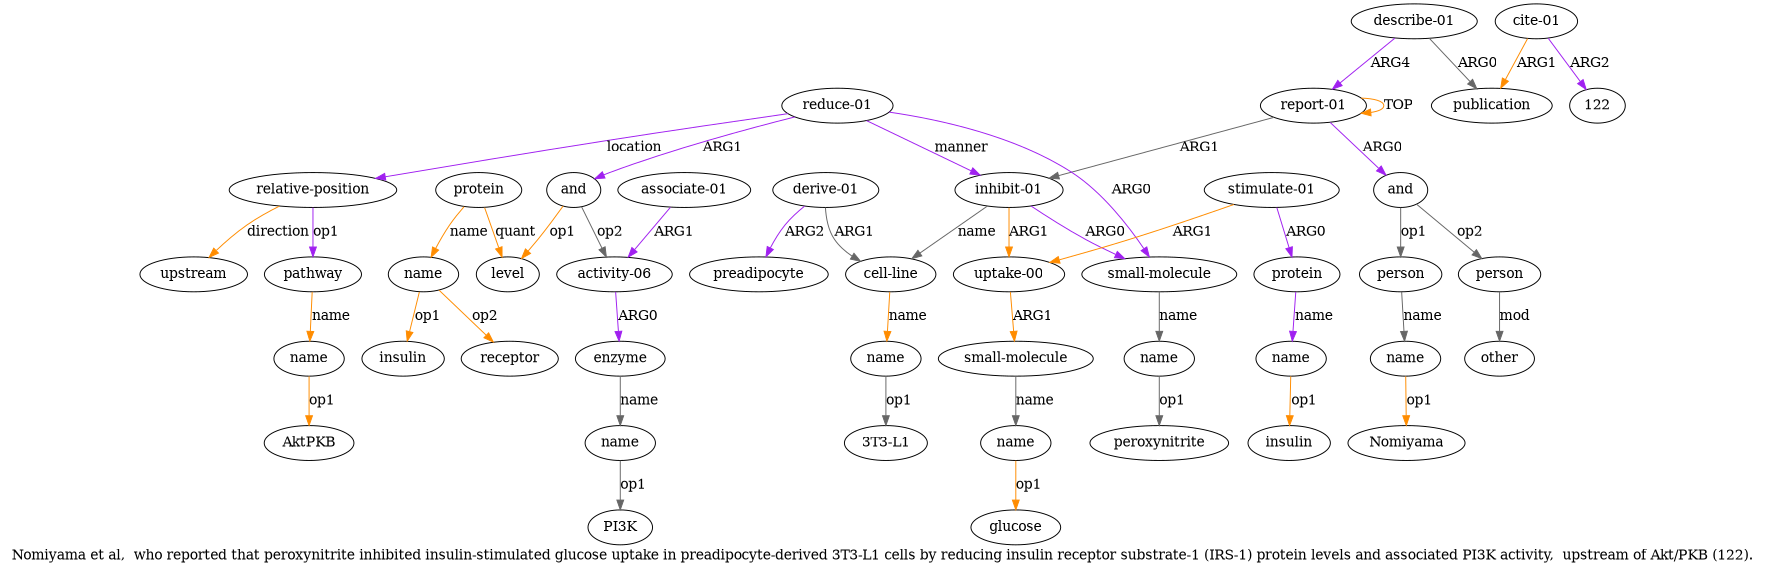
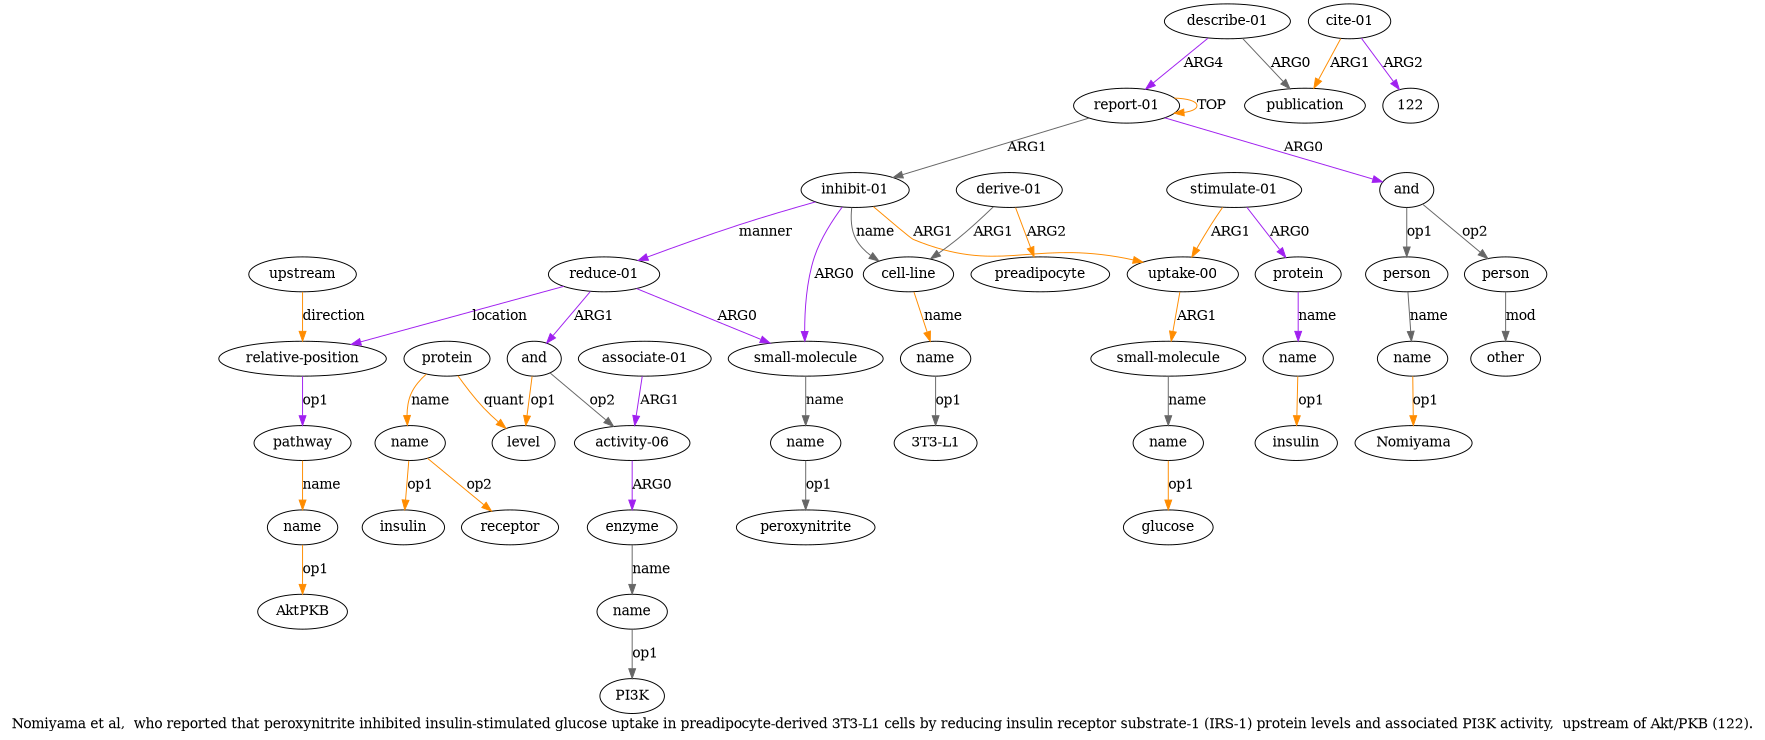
edge "reduce-01" -> "inhibit-01": reversed
edge "derive-01" -> "preadipocyte": color purple -> darkorange
edge "relative-position" -> "upstream": reversed
